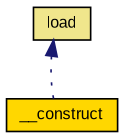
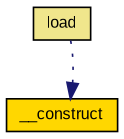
edge "__construct" -> "load": reversed
